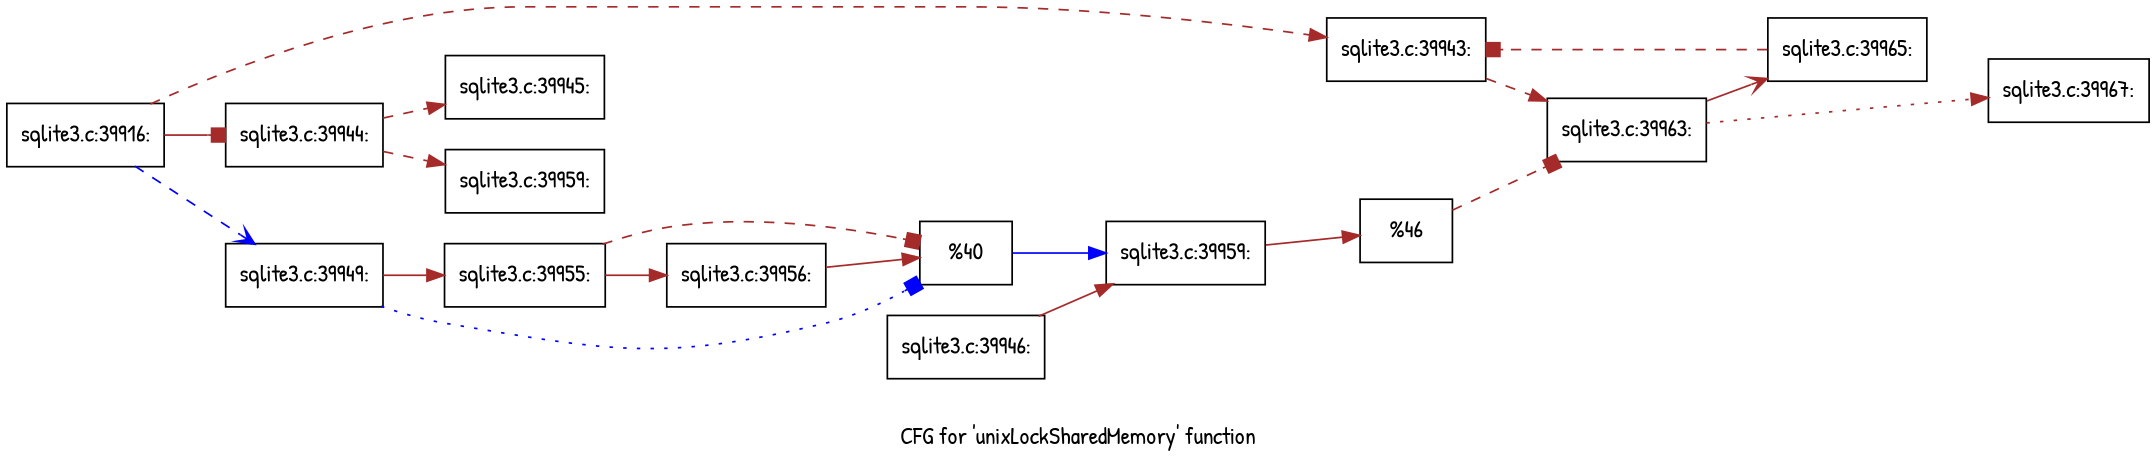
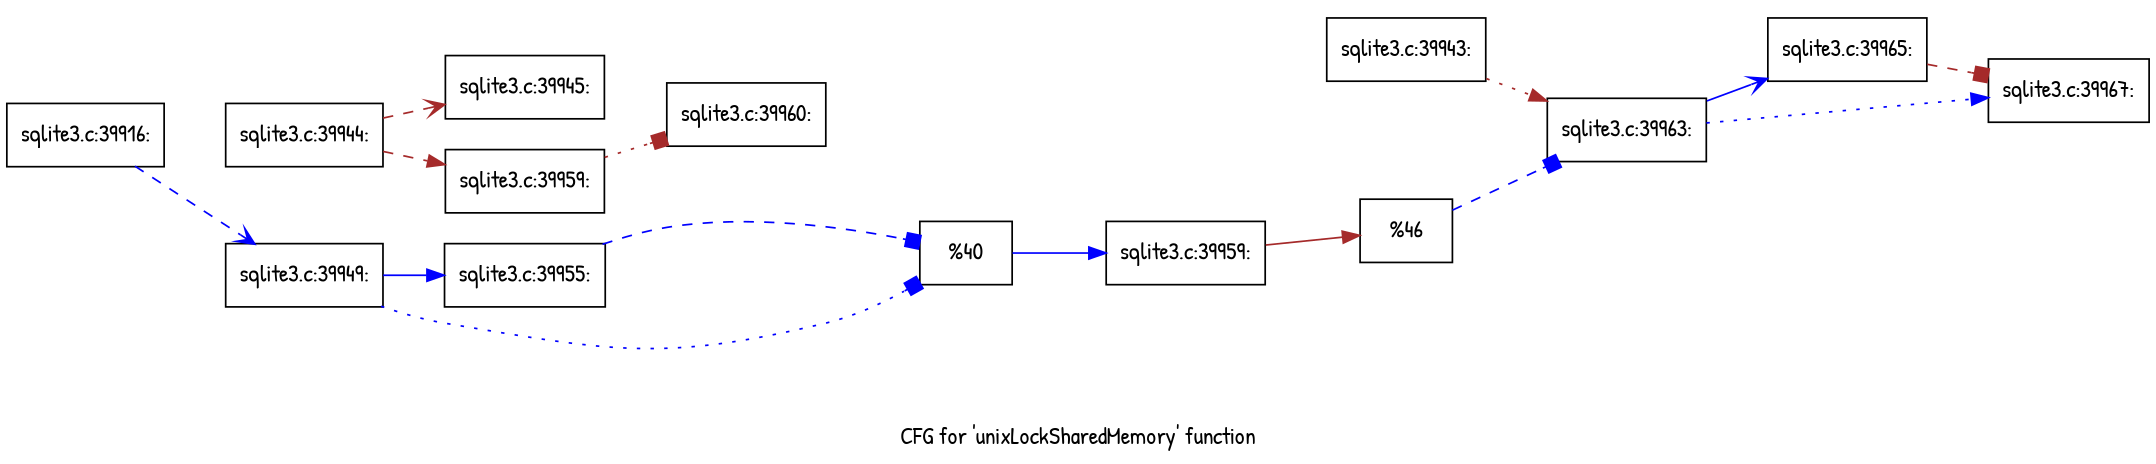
edge "sqlite3.c:39916:" -> "sqlite3.c:39943:": removed
edge "sqlite3.c:39965:" -> "sqlite3.c:39943:": now "sqlite3.c:39965:" -> "sqlite3.c:39967:"
edge "sqlite3.c:39943:" -> "sqlite3.c:39963:": style dashed -> dotted
edge "sqlite3.c:39963:" -> "sqlite3.c:39965:": color brown -> blue
edge "sqlite3.c:39963:" -> "sqlite3.c:39967:": color brown -> blue
edge "sqlite3.c:39944:" -> "sqlite3.c:39945:": arrowhead normal -> vee
node "sqlite3.c:39960:": added
edge "sqlite3.c:39916:" -> "sqlite3.c:39944:": removed
edge "%46" -> "sqlite3.c:39963:": color brown -> blue
edge "sqlite3.c:39955:" -> "%40": color brown -> blue
edge "sqlite3.c:39949:" -> "sqlite3.c:39955:": color brown -> blue
node "sqlite3.c:39956:": removed
node "sqlite3.c:39946:": removed
